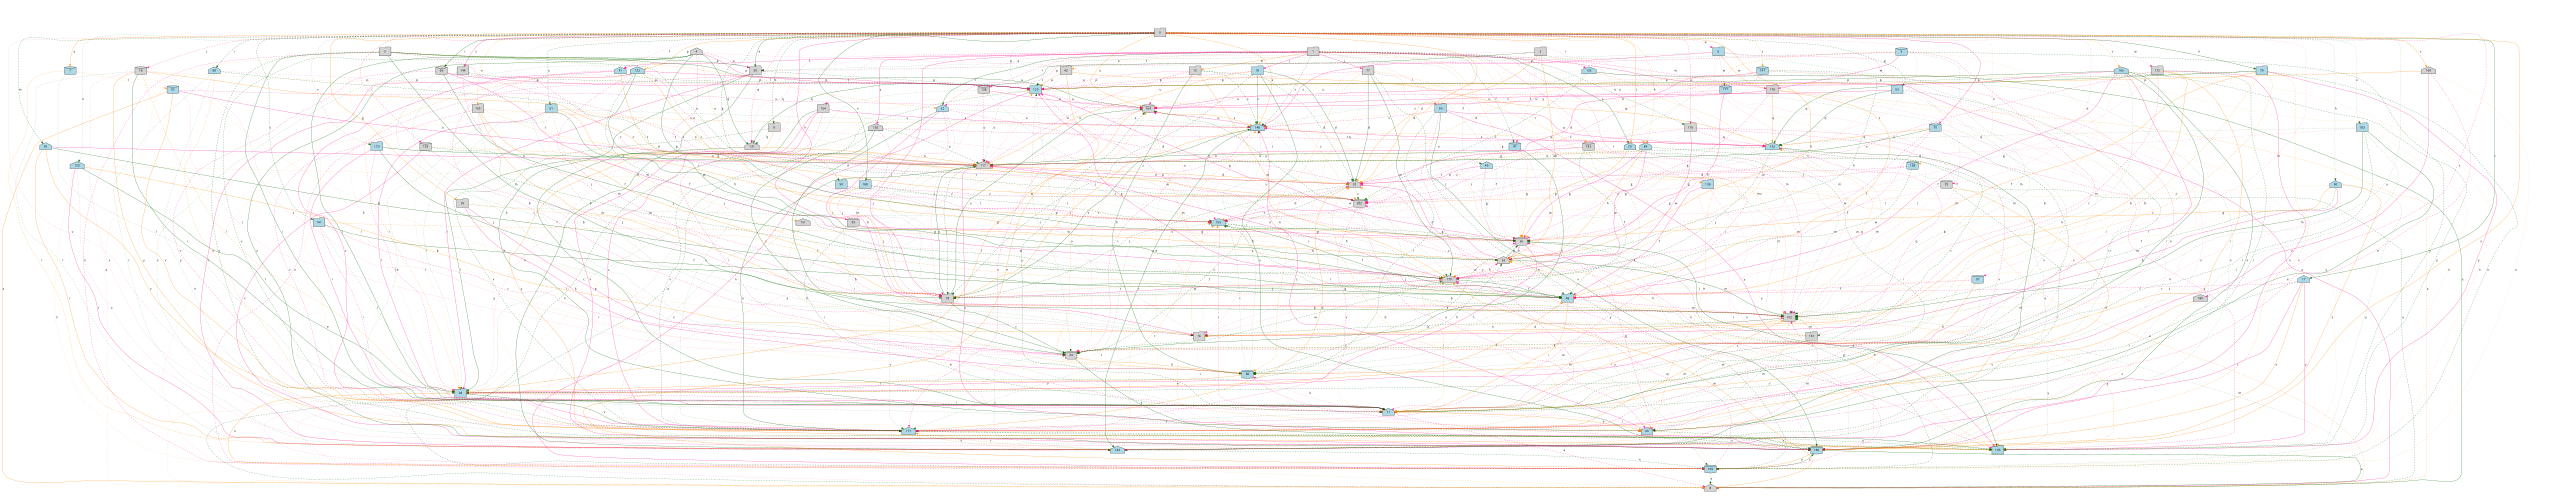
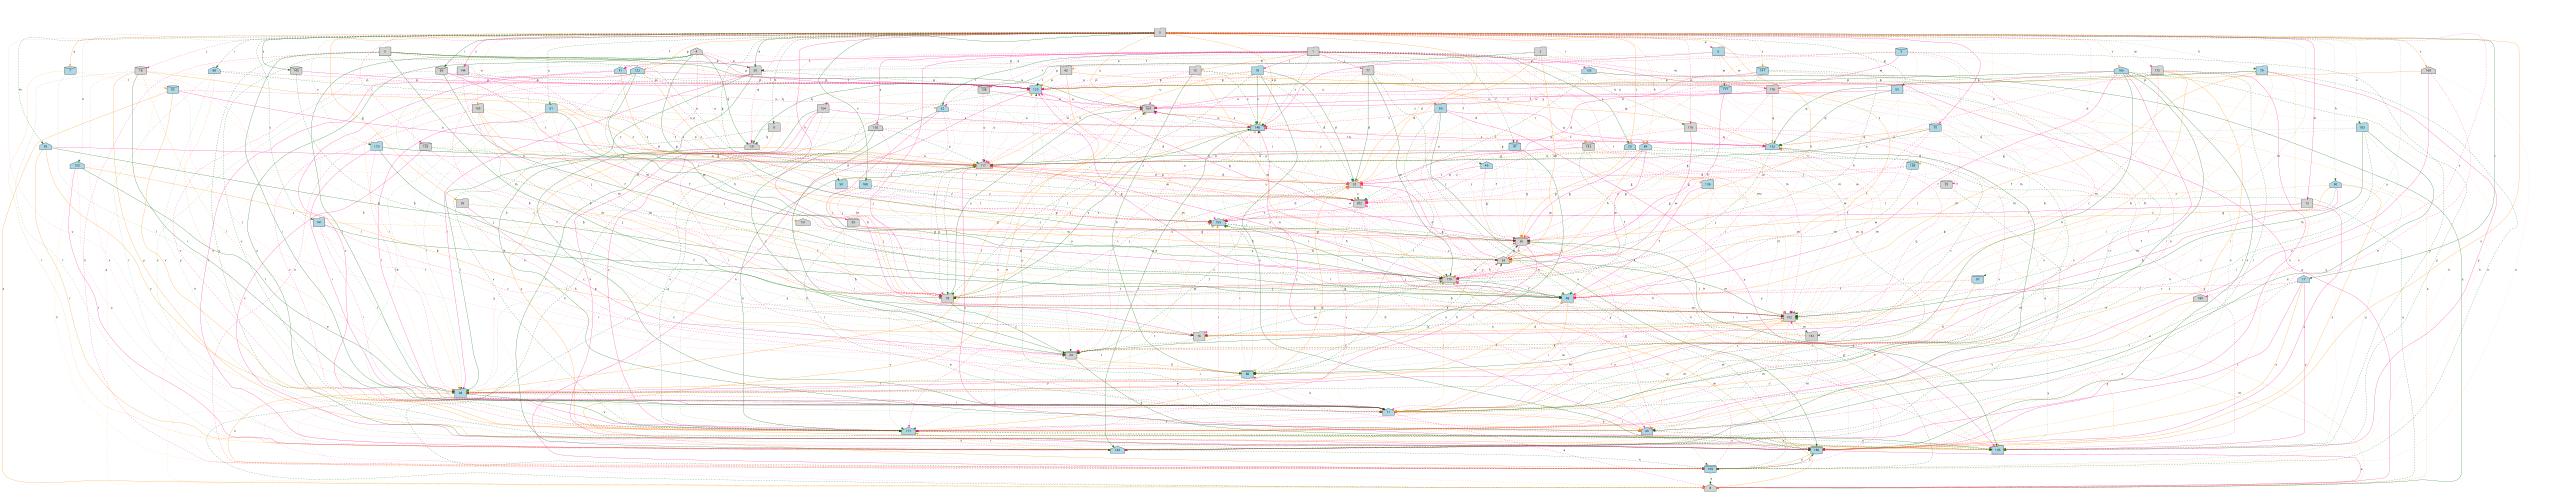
edge "0" -> "79": style solid -> dotted
edge "0" -> "97": color deeppink -> darkgreen
node "143": added
edge "135" -> "125": added, label "p"
edge "68" -> "125": style dotted -> dashed
edge "60" -> "202": style dotted -> dashed
node "13": added
edge "78" -> "117": style solid -> dashed
edge "154" -> "179": now "53" -> "179"
edge "86" -> "164": style dashed -> dotted
edge "165" -> "86": style dotted -> solid
edge "161" -> "102": reversed
edge "55" -> "86": style solid -> dashed
edge "29" -> "40": style solid -> dotted
edge "186" -> "8": color darkgreen -> deeppink
